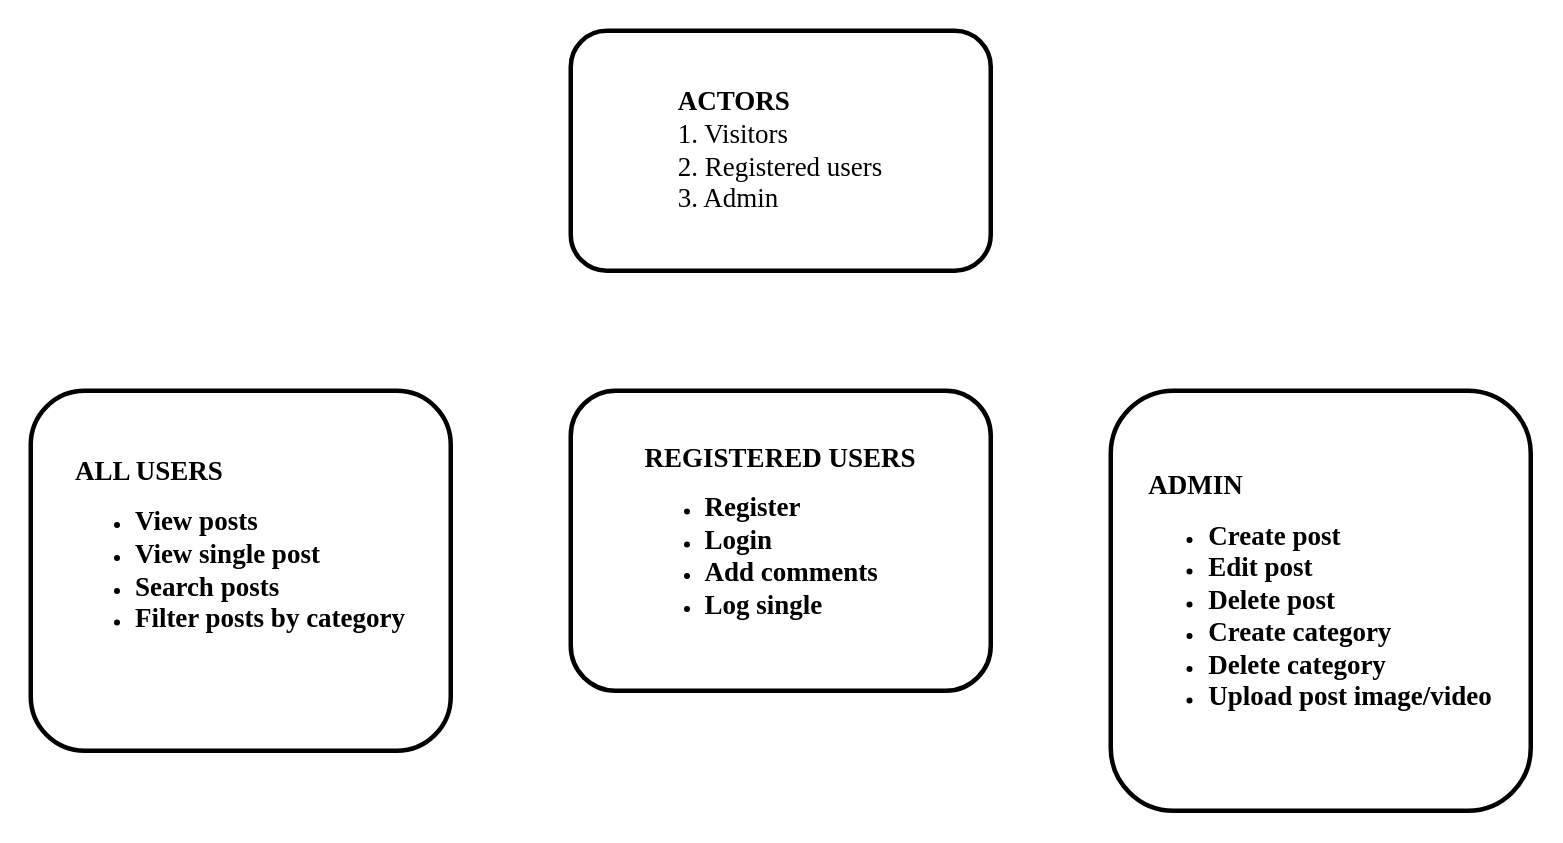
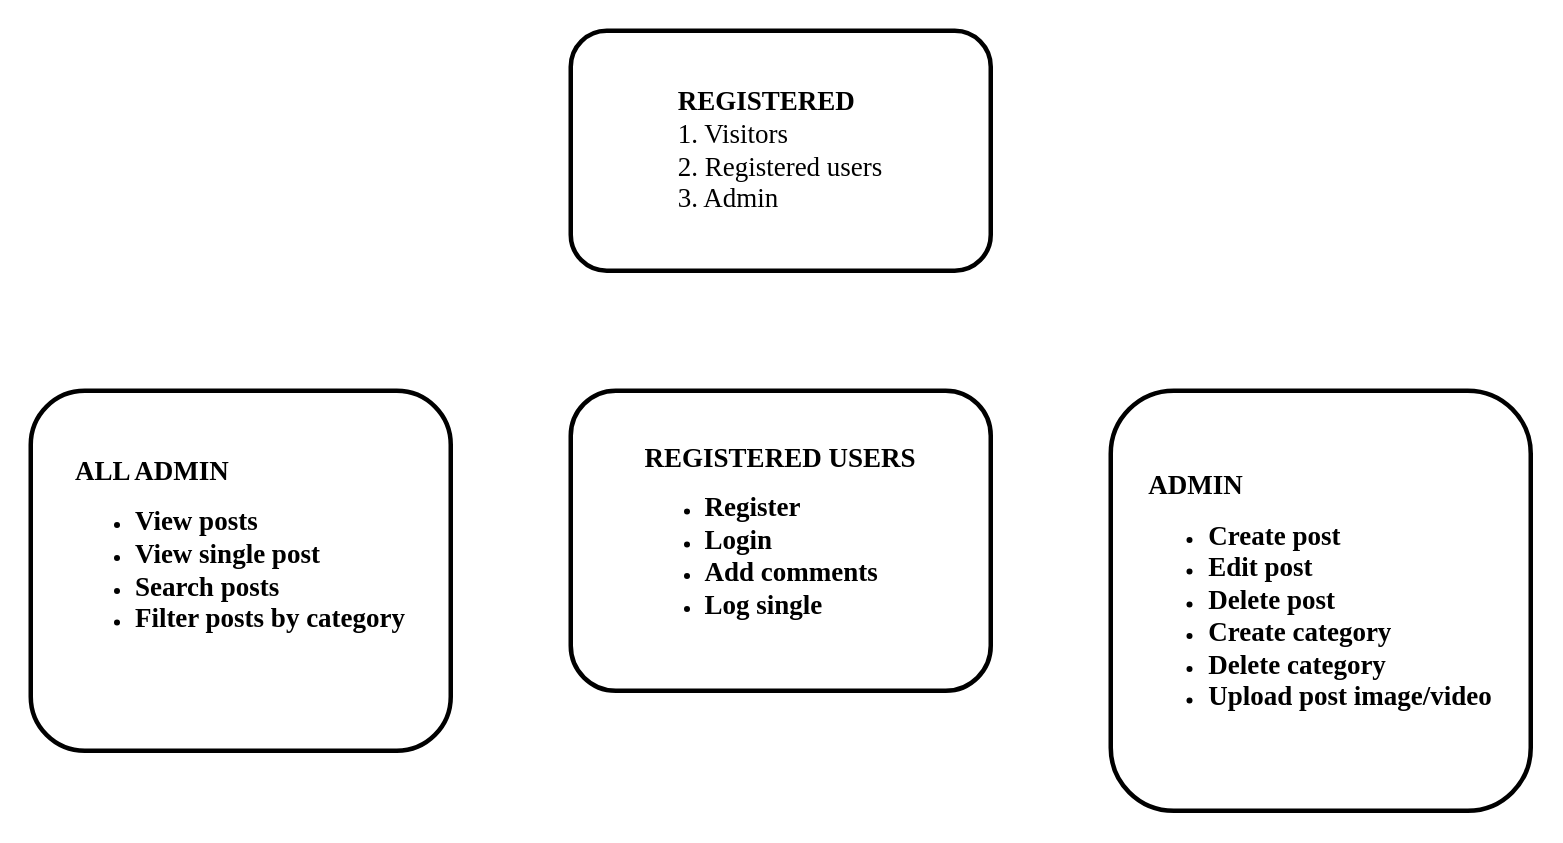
node "ACTORS 1. Visitors 2. Registered users 3. Admin": label "ACTORS 1. Visitors 2. Registered users 3. Admin" -> "REGISTERED 1. Visitors 2. Registered users 3. Admin"
node "ALL USERS View posts View single post Search posts Filter posts by category": label "ALL USERS View posts View single post Search posts Filter posts by category" -> "ALL ADMIN View posts View single post Search posts Filter posts by category"
